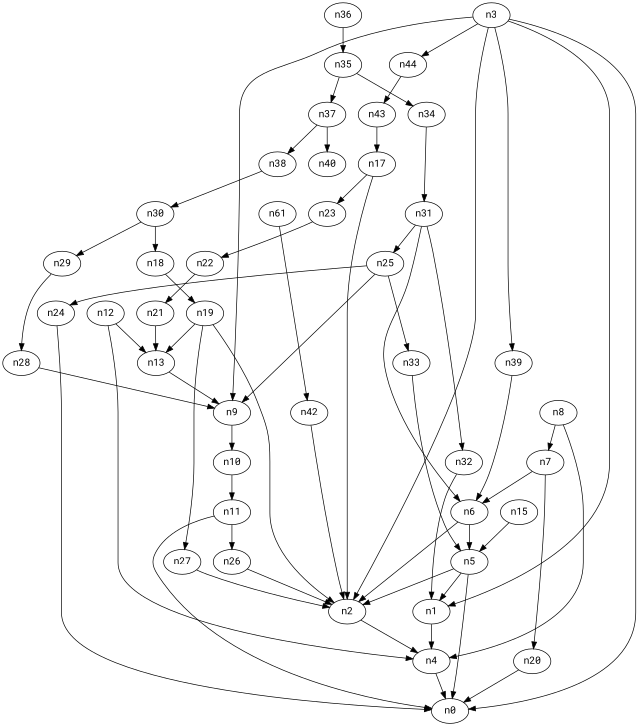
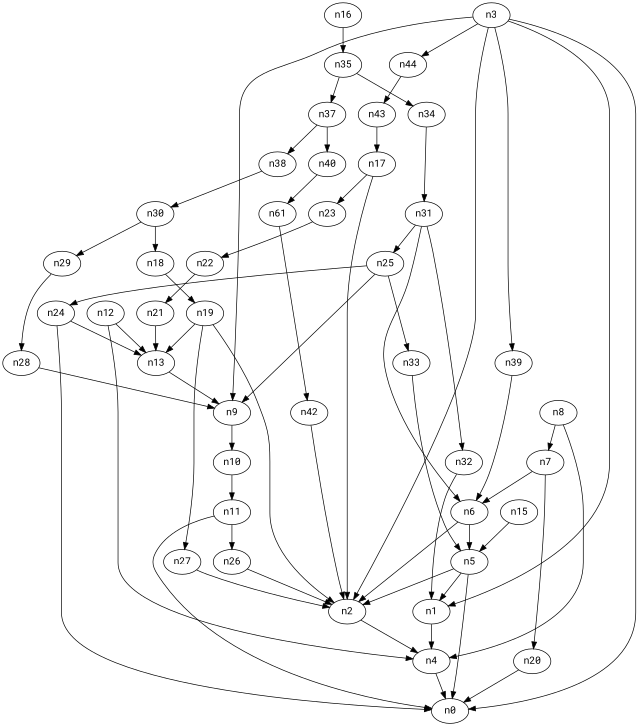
node "n36": label "n36" -> "n16"
edge "n40" -> "n61": added
edge "n24" -> "n13": added
